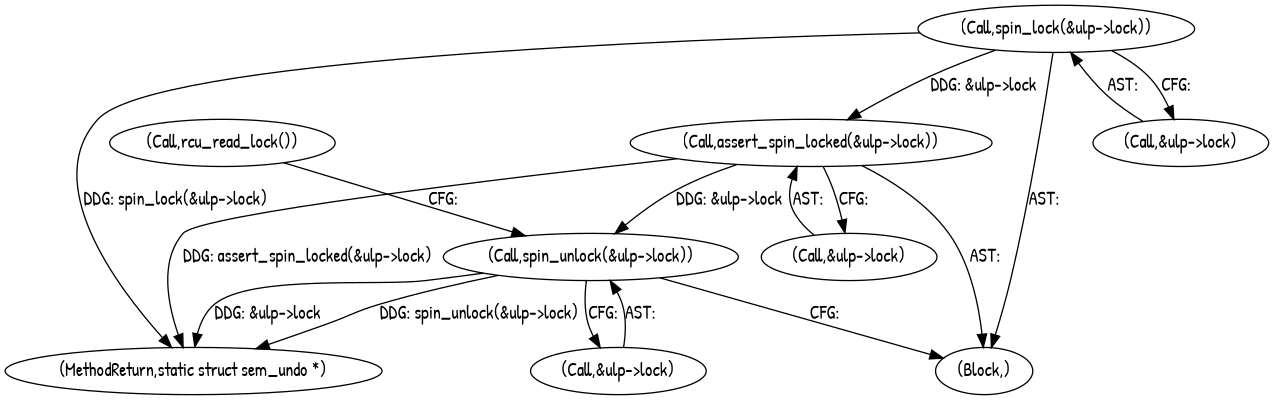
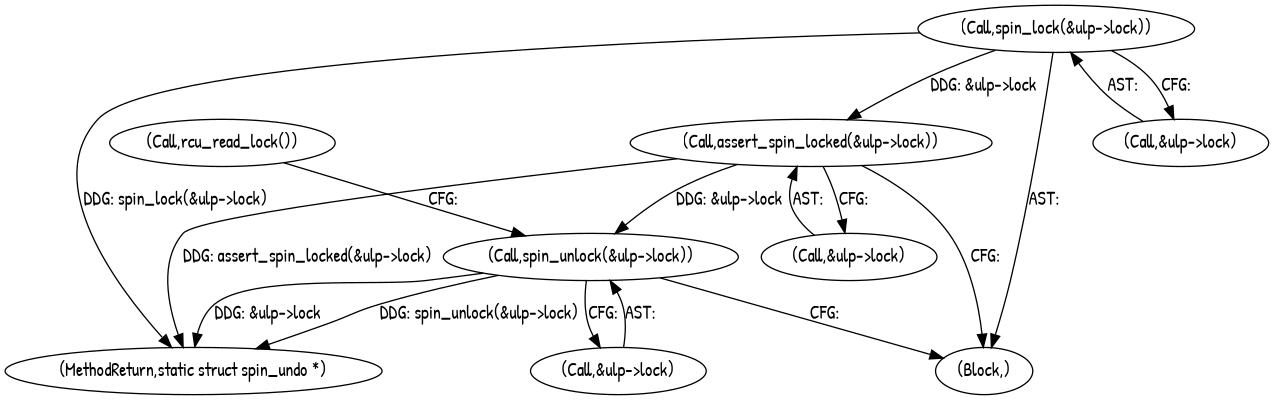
edge "(Call,assert_spin_locked(&ulp->lock))" -> "(Block,)": label "AST: " -> "CFG: "
node "(MethodReturn,static struct sem_undo *)": label "(MethodReturn,static struct sem_undo *)" -> "(MethodReturn,static struct spin_undo *)"
